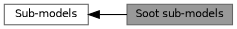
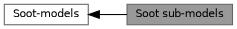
node "Sub-models": label "Sub-models" -> "Soot-models"
